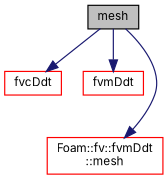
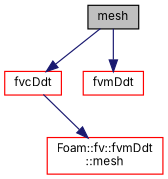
edge "mesh" -> "Foam::fv::fvmDdt ::mesh": now "fvcDdt" -> "Foam::fv::fvmDdt ::mesh"
